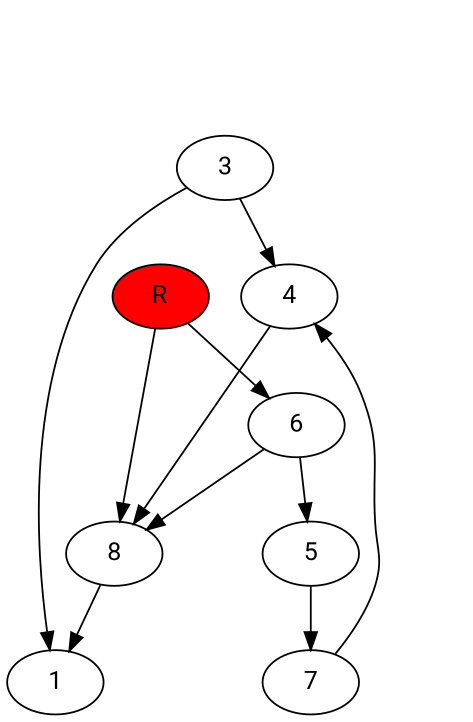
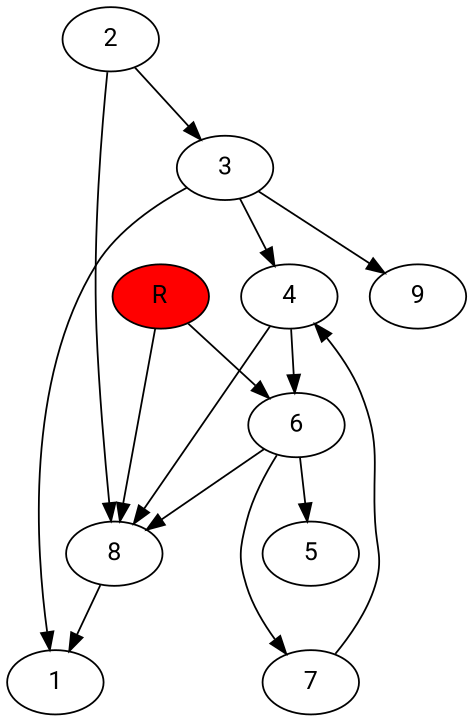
node "2": added
node "9": added
edge "4" -> "6": added
edge "5" -> "7": now "6" -> "7"
